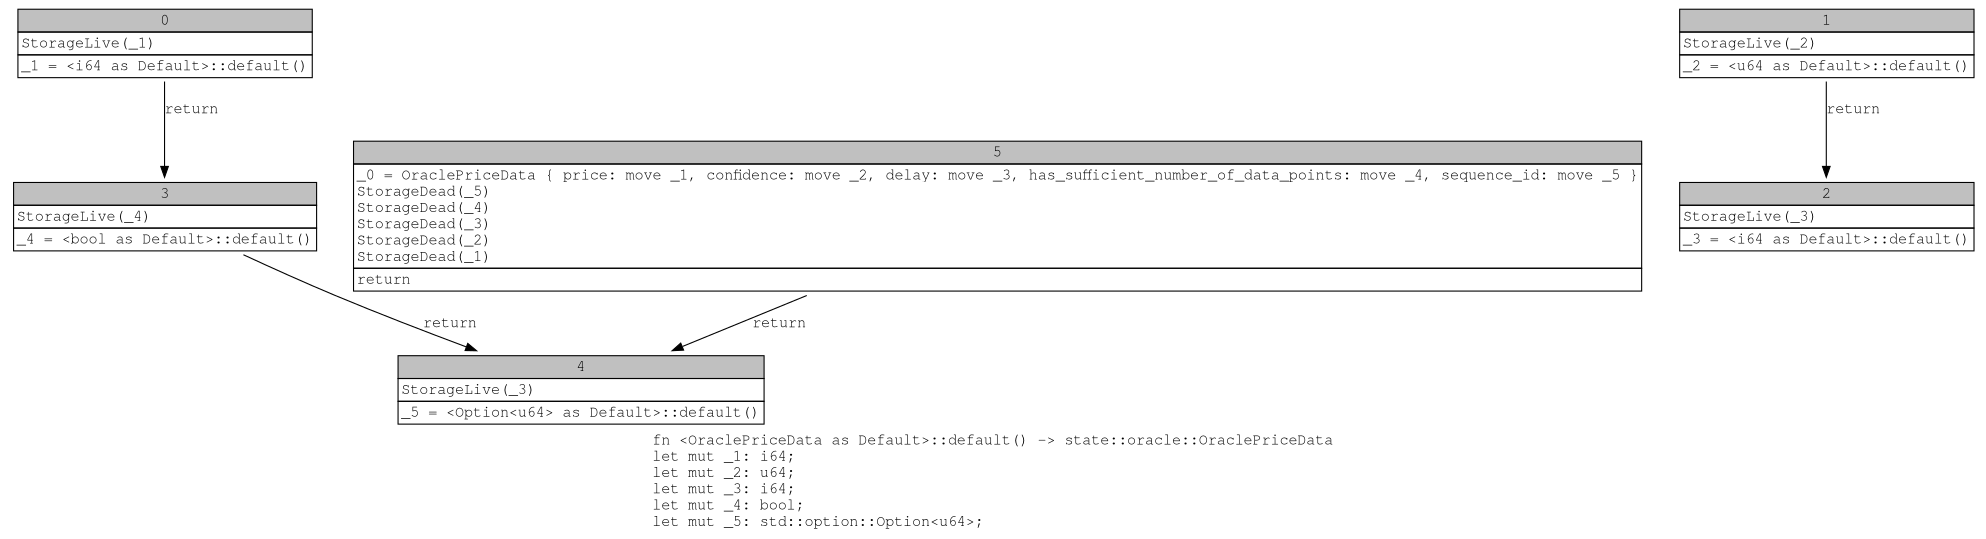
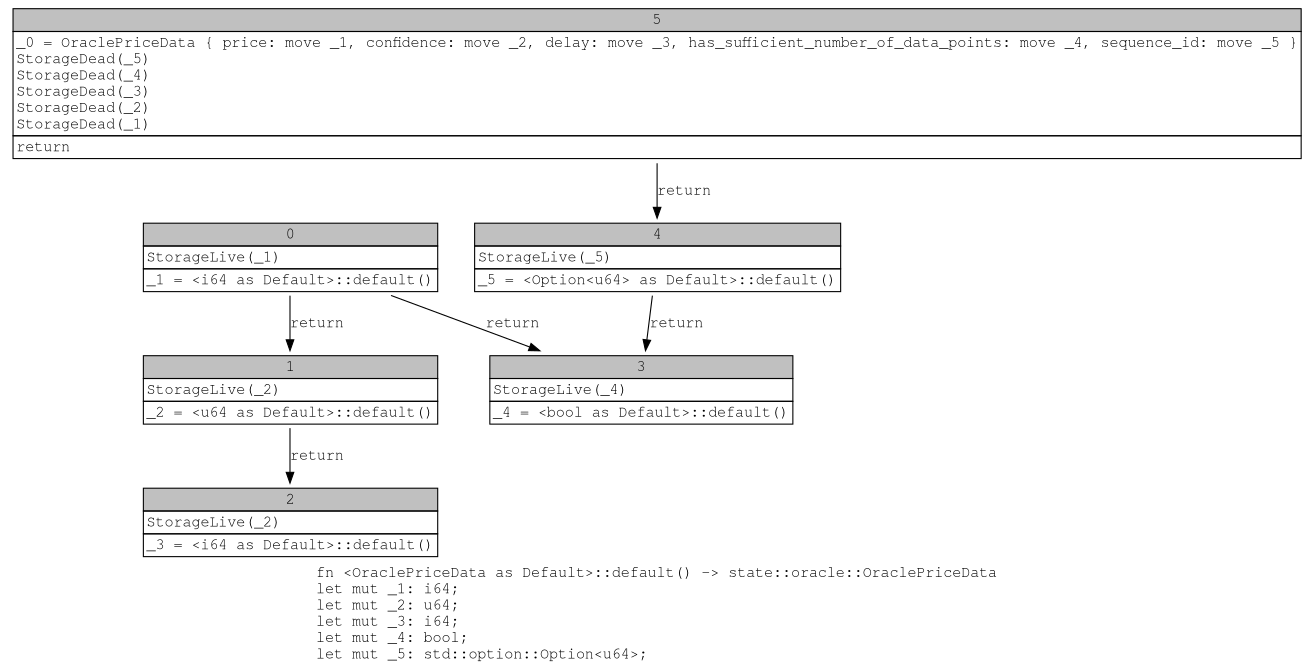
node "2": text "StorageLive(_3)" -> "StorageLive(_2)"
edge "3" -> "4": reversed
edge "0" -> "1": added, label "return"
node "4": text "StorageLive(_3)" -> "StorageLive(_5)"
